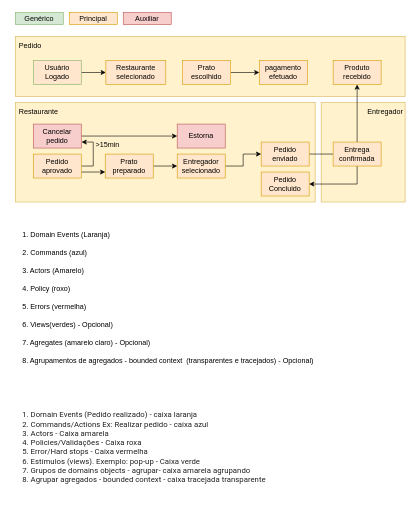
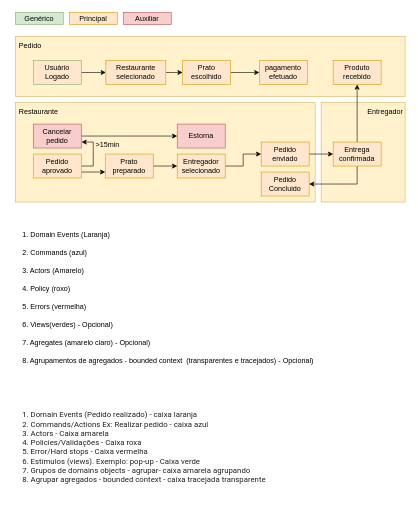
edge "Restaurante selecionado" -> "Prato escolhido": added
edge "Pedido enviado" -- "Entrega confirmada": arrowhead none -> classic
